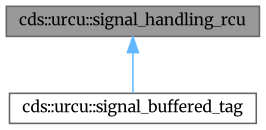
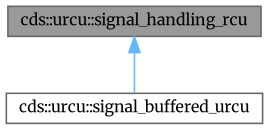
node "cds::urcu::signal_buffered_tag": label "cds::urcu::signal_buffered_tag" -> "cds::urcu::signal_buffered_urcu"
